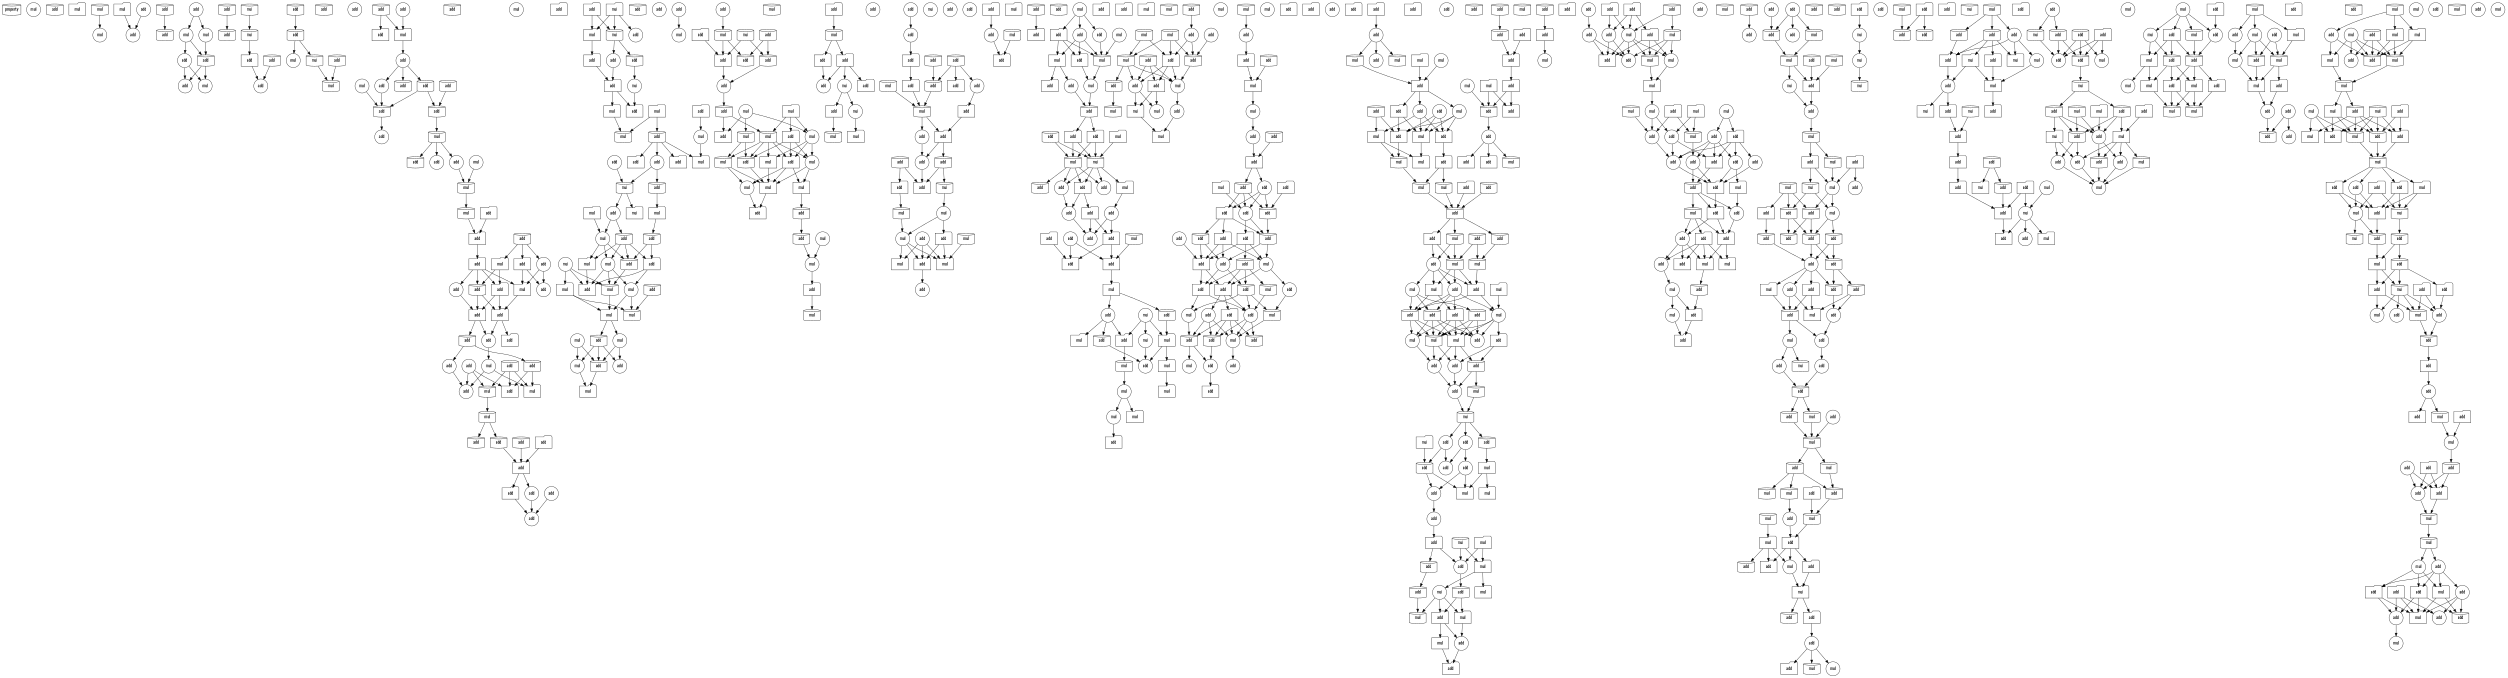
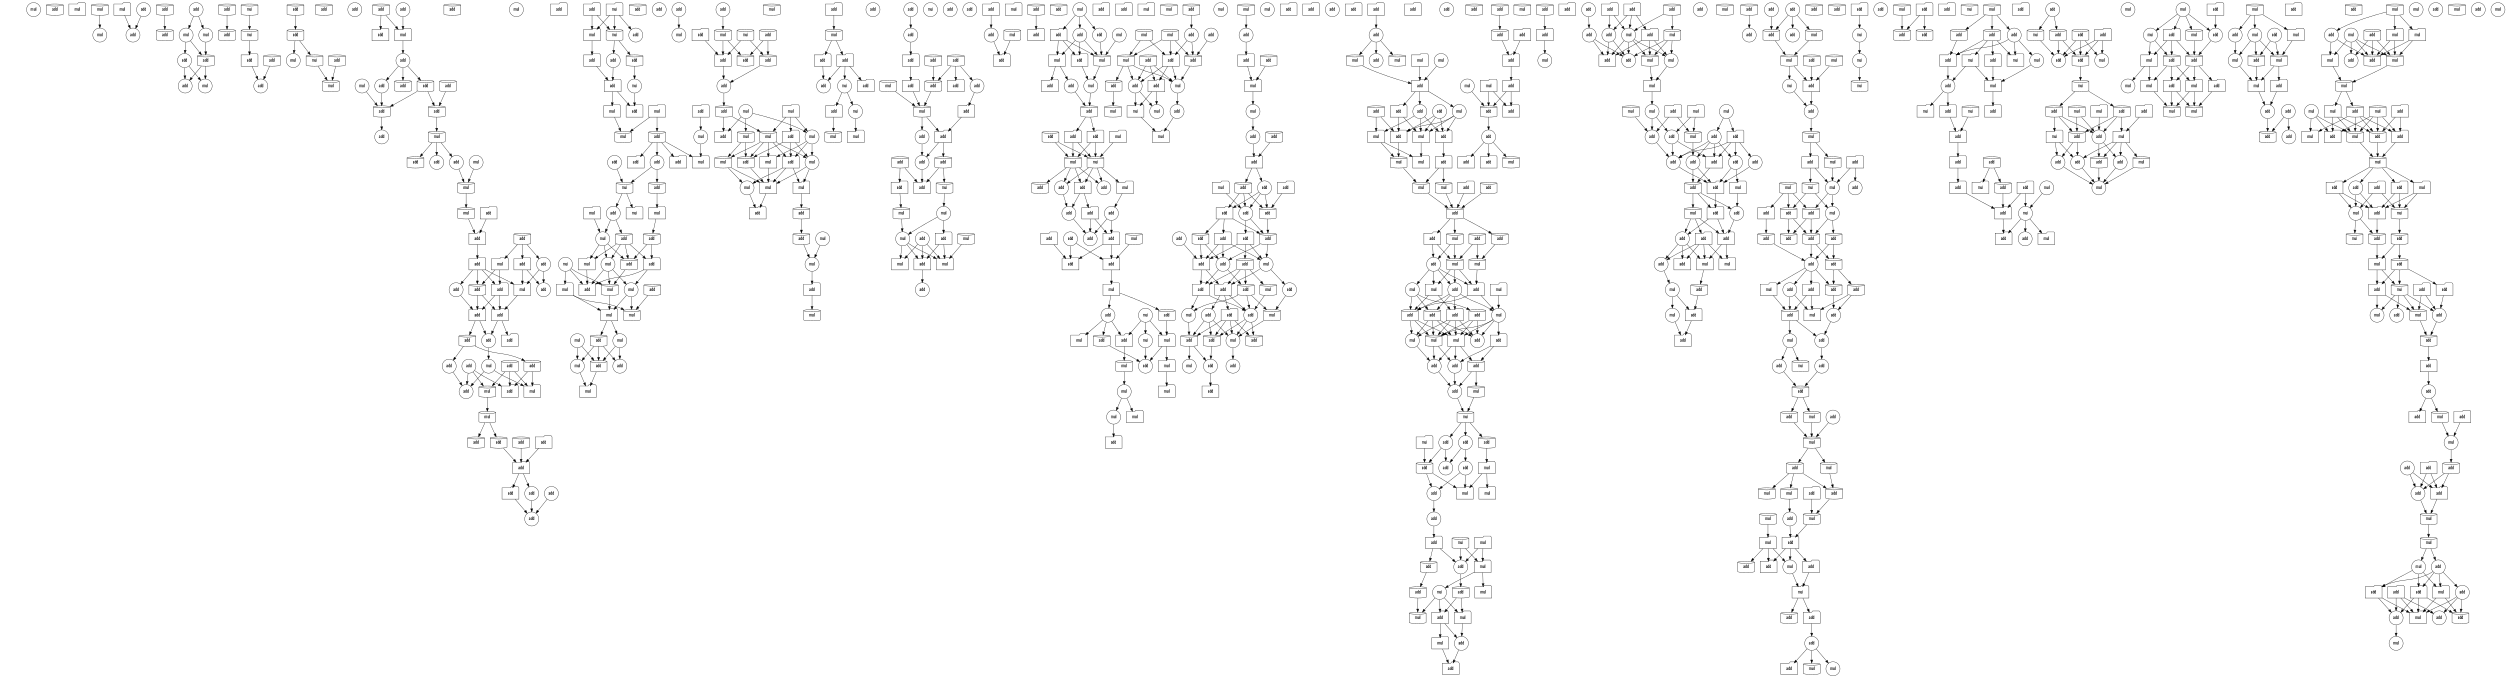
node "property": removed
